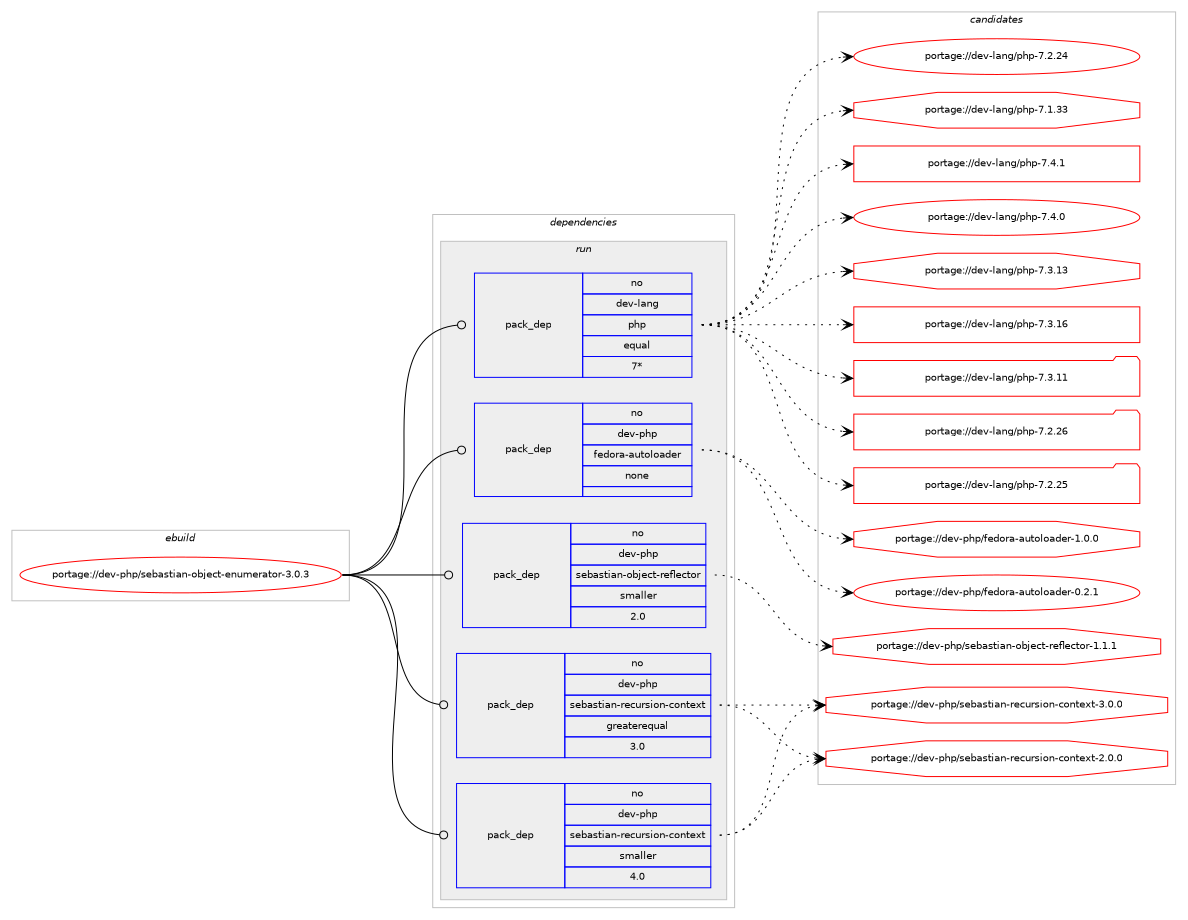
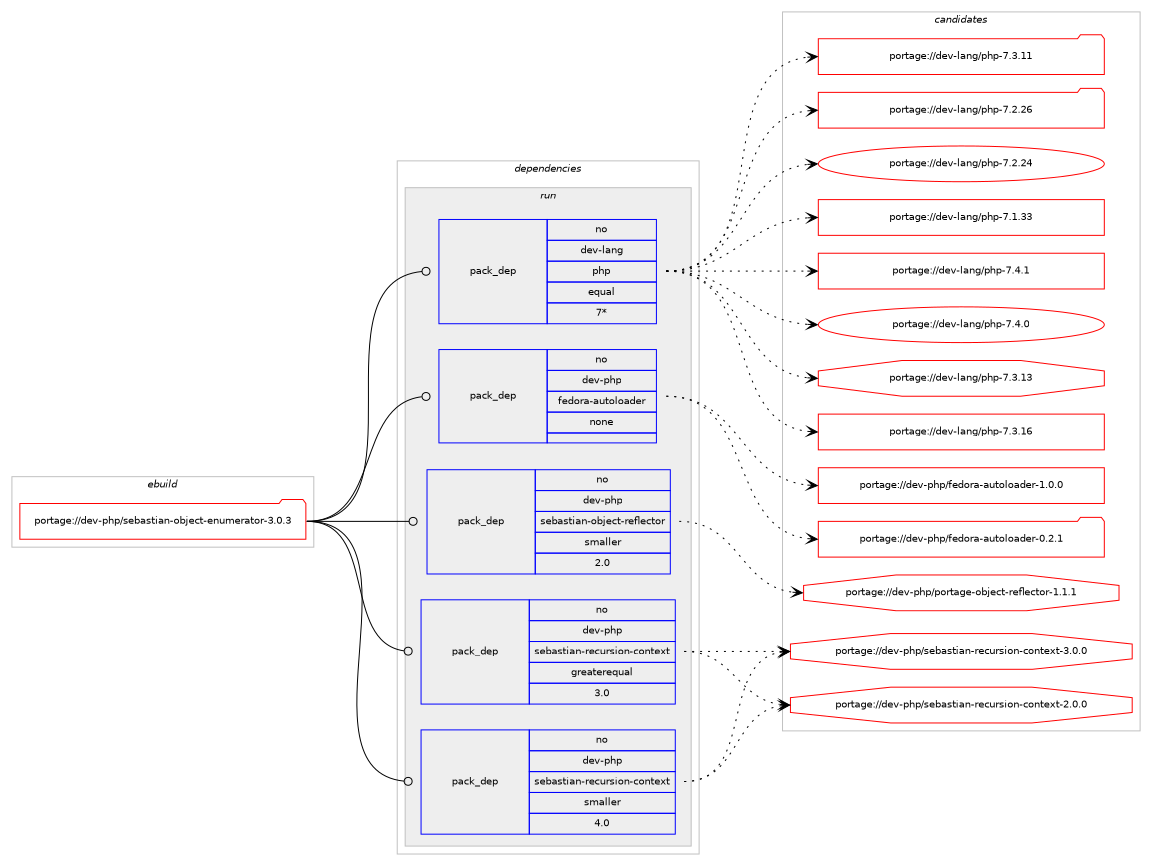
node "portage://dev-lang/php-7.1.33": shape octagon -> box
node "portage://dev-lang/php-7.2.25": removed
node "portage://dev-php/fedora-autoloader-1.0.0": shape octagon -> box
node "portage://dev-php/sebastian-object-enumerator-3.0.3": shape ellipse -> folder
node "portage://dev-php/fedora-autoloader-0.2.1": shape ellipse -> folder
node "portage://dev-php/sebastian-object-reflector-1.1.1": label "portage://dev-php/sebastian-object-reflector-1.1.1" -> "portage://dev-php/portage-object-reflector-1.1.1"
